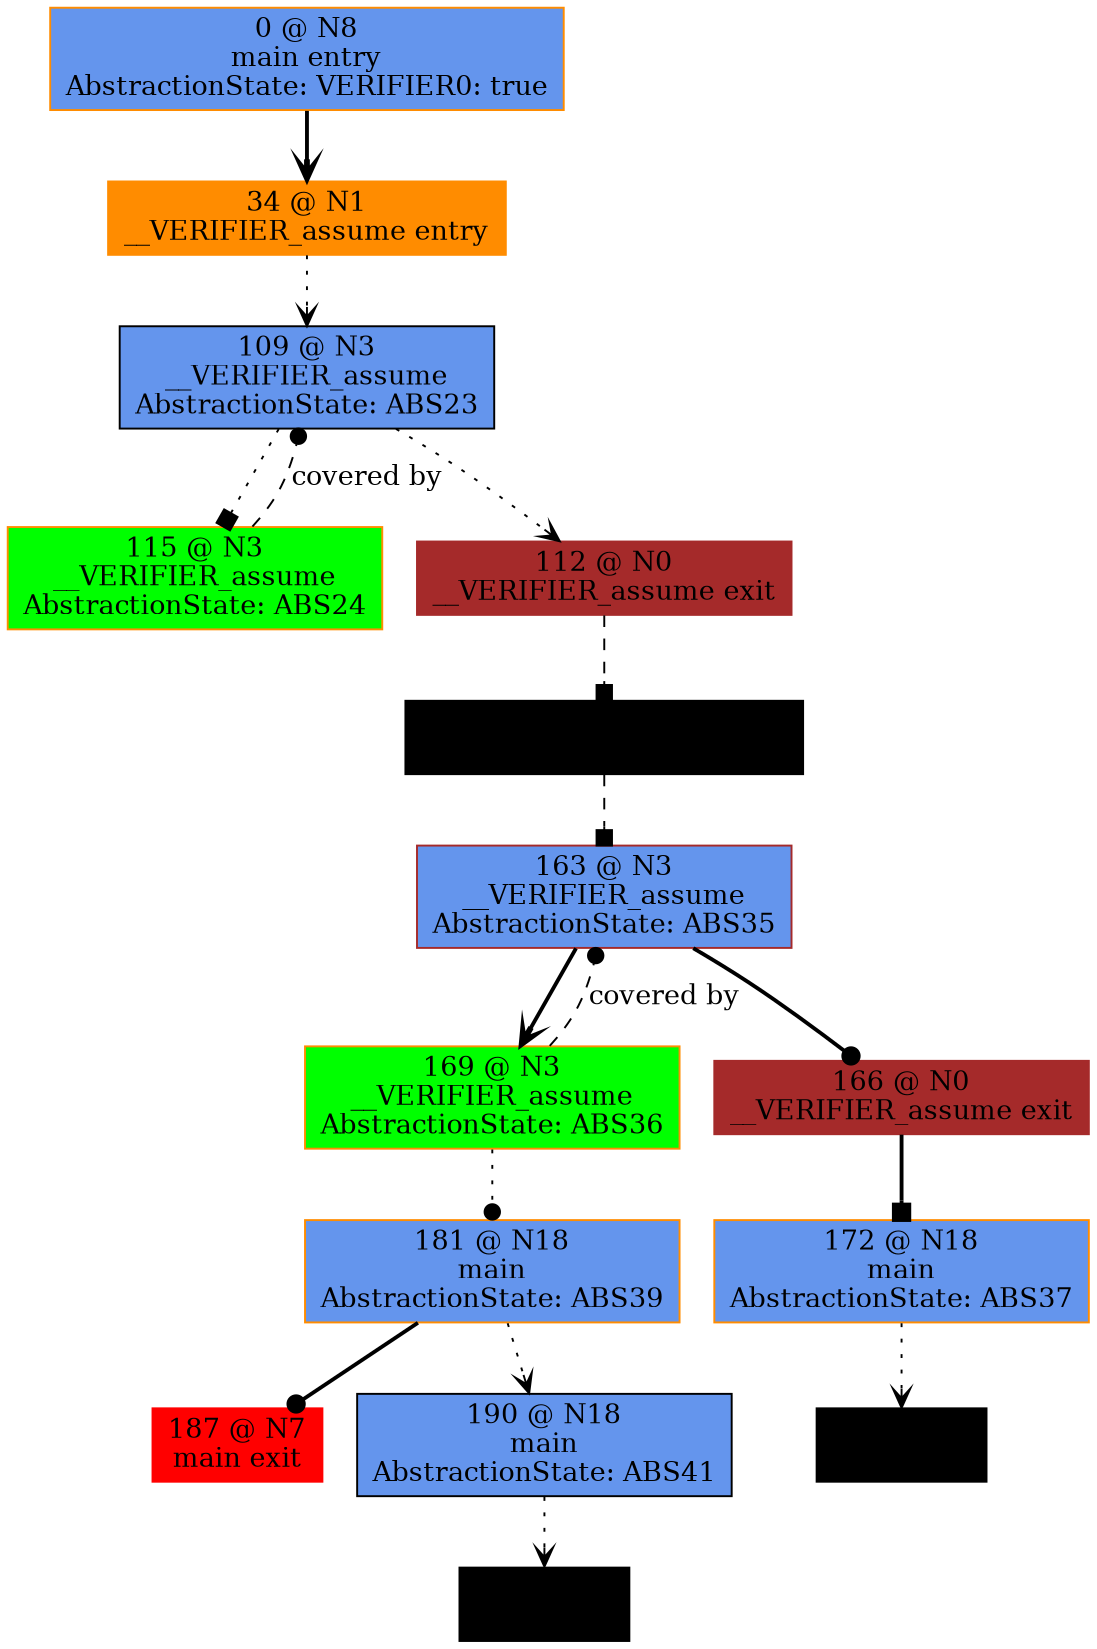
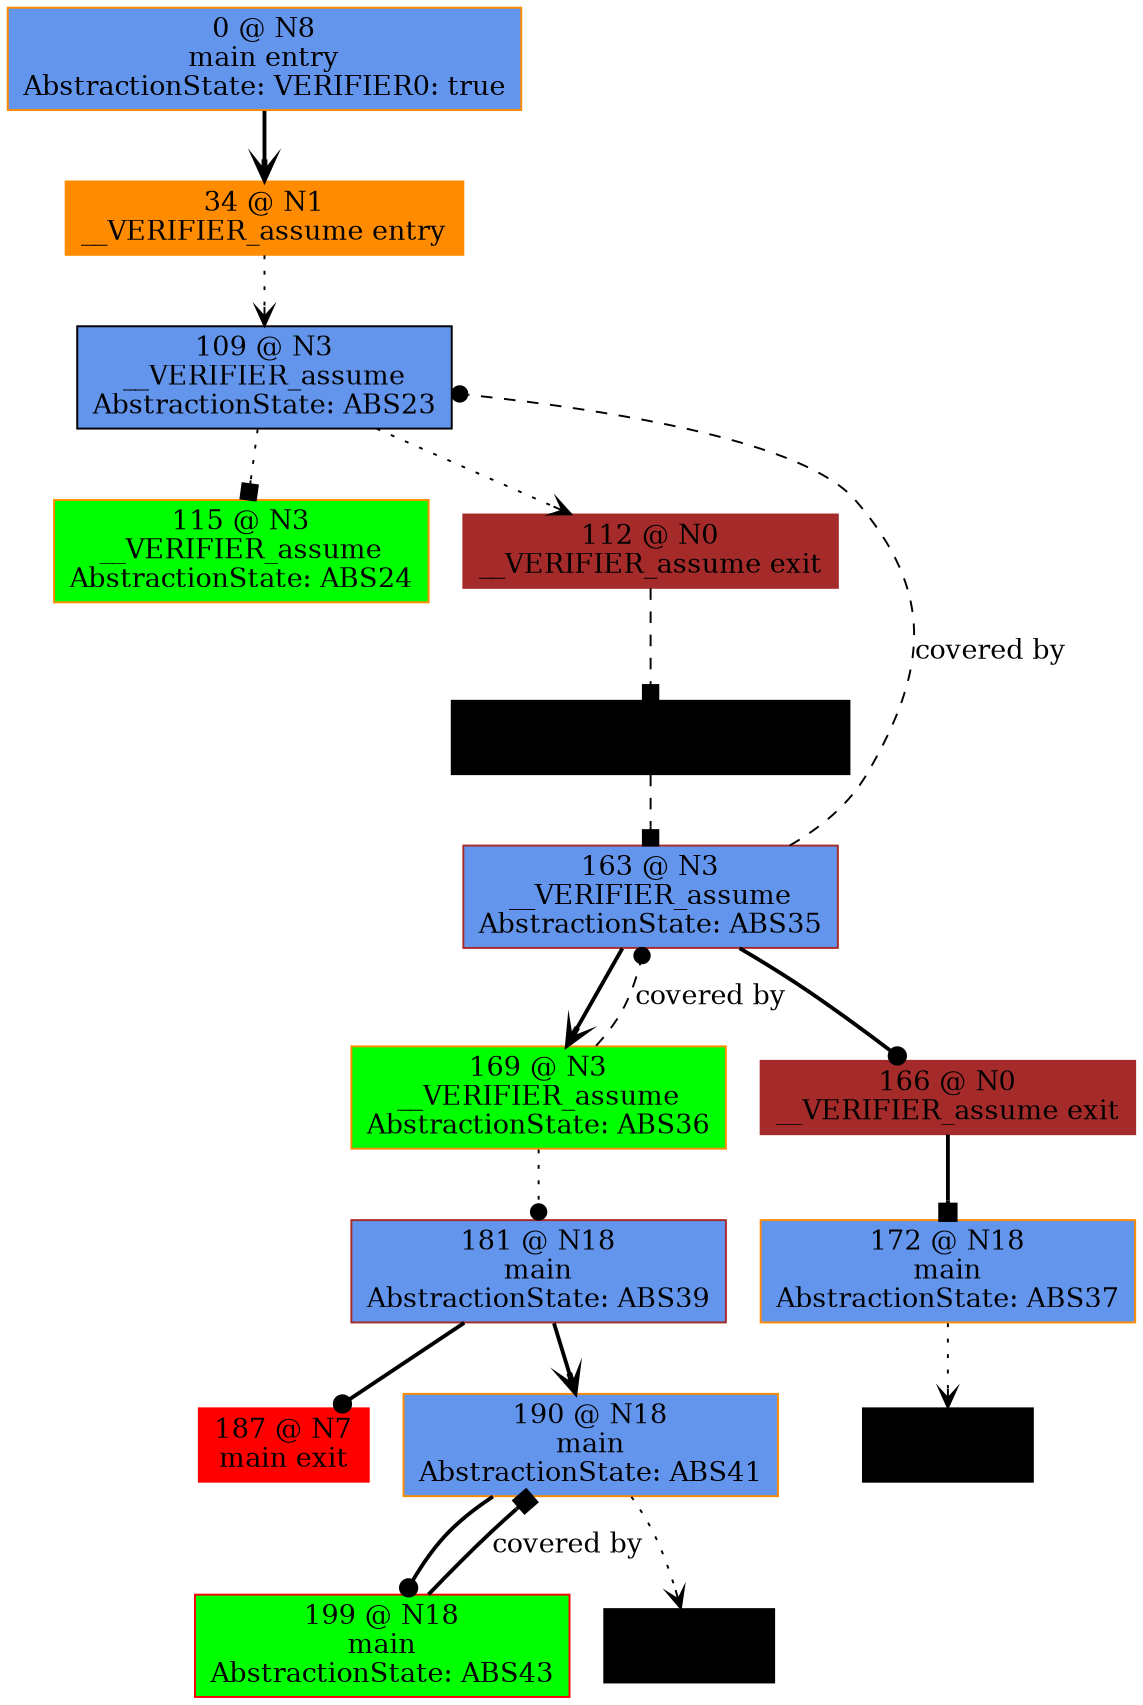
edge "115 @ N3 __VERIFIER_assume AbstractionState: ABS24" -> "109 @ N3 __VERIFIER_assume AbstractionState: ABS23": now "163 @ N3 __VERIFIER_assume AbstractionState: ABS35" -> "109 @ N3 __VERIFIER_assume AbstractionState: ABS23"
node "181 @ N18 main AbstractionState: ABS39": color darkorange -> brown
edge "181 @ N18 main AbstractionState: ABS39" -> "190 @ N18 main AbstractionState: ABS41": style dotted -> bold
node "190 @ N18 main AbstractionState: ABS41": color black -> darkorange
node "199 @ N18 main AbstractionState: ABS43": added
